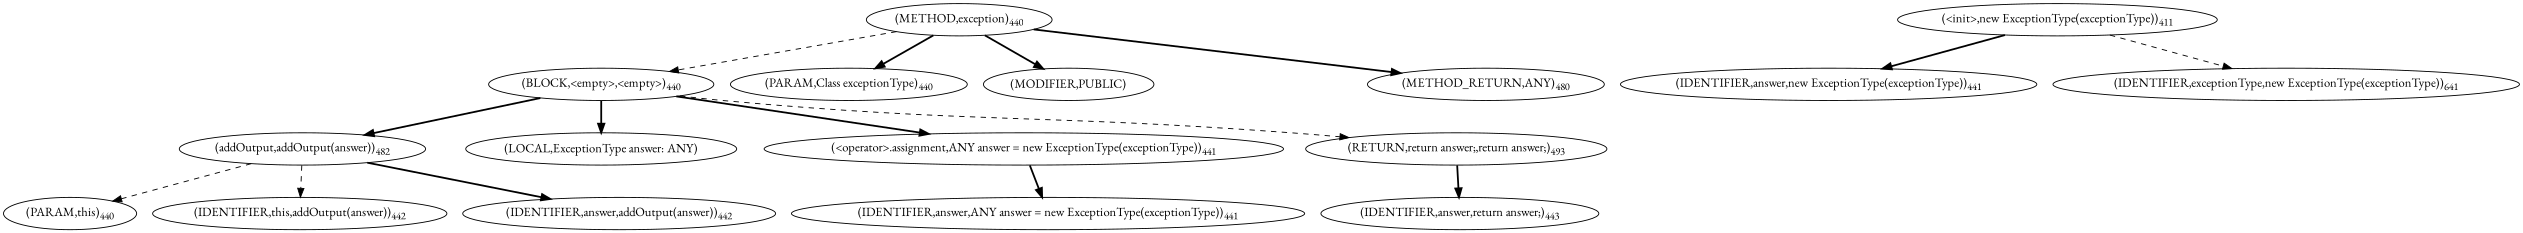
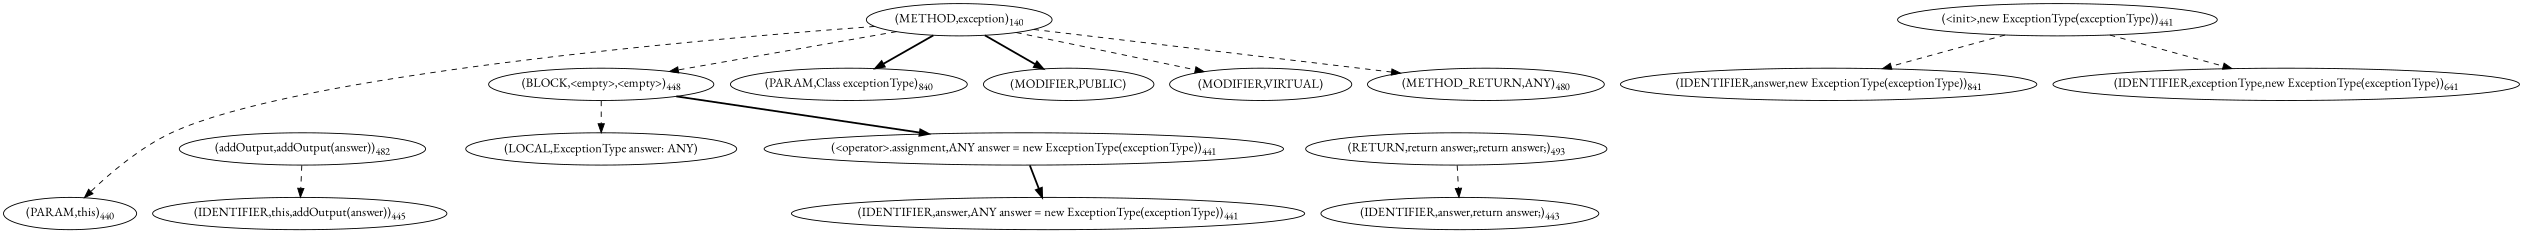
node "(METHOD,exception)": text "440" -> "140"
node "(<init>,new ExceptionType(exceptionType))": text "411" -> "441"
edge "(METHOD,exception)" -> "(METHOD_RETURN,ANY)": style bold -> dashed
edge "(<init>,new ExceptionType(exceptionType))" -> "(IDENTIFIER,answer,new ExceptionType(exceptionType))": style bold -> dashed
node "(BLOCK,<empty>,<empty>)": text "440" -> "448"
node "(PARAM,Class exceptionType)": text "440" -> "840"
node "(IDENTIFIER,answer,new ExceptionType(exceptionType))": text "441" -> "841"
node "(MODIFIER,VIRTUAL)": added
edge "(BLOCK,<empty>,<empty>)" -> "(LOCAL,ExceptionType answer: ANY)": style bold -> dashed
edge "(BLOCK,<empty>,<empty>)" -> "(addOutput,addOutput(answer))": removed
edge "(BLOCK,<empty>,<empty>)" -> "(RETURN,return answer;,return answer;)": removed
edge "(RETURN,return answer;,return answer;)" -> "(IDENTIFIER,answer,return answer;)": style bold -> dashed
edge "(addOutput,addOutput(answer))" -> "(PARAM,this)": now "(METHOD,exception)" -> "(PARAM,this)"
node "(IDENTIFIER,this,addOutput(answer))": text "442" -> "445"
node "(IDENTIFIER,answer,addOutput(answer))": removed
